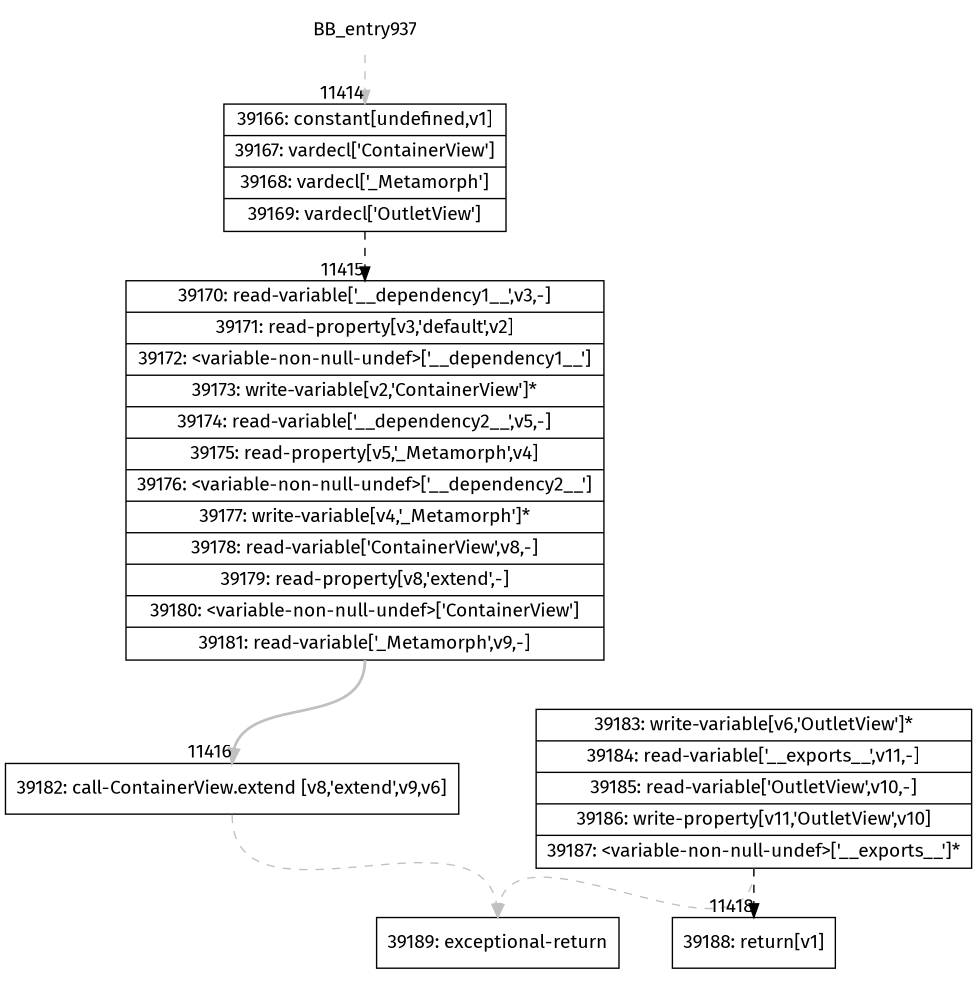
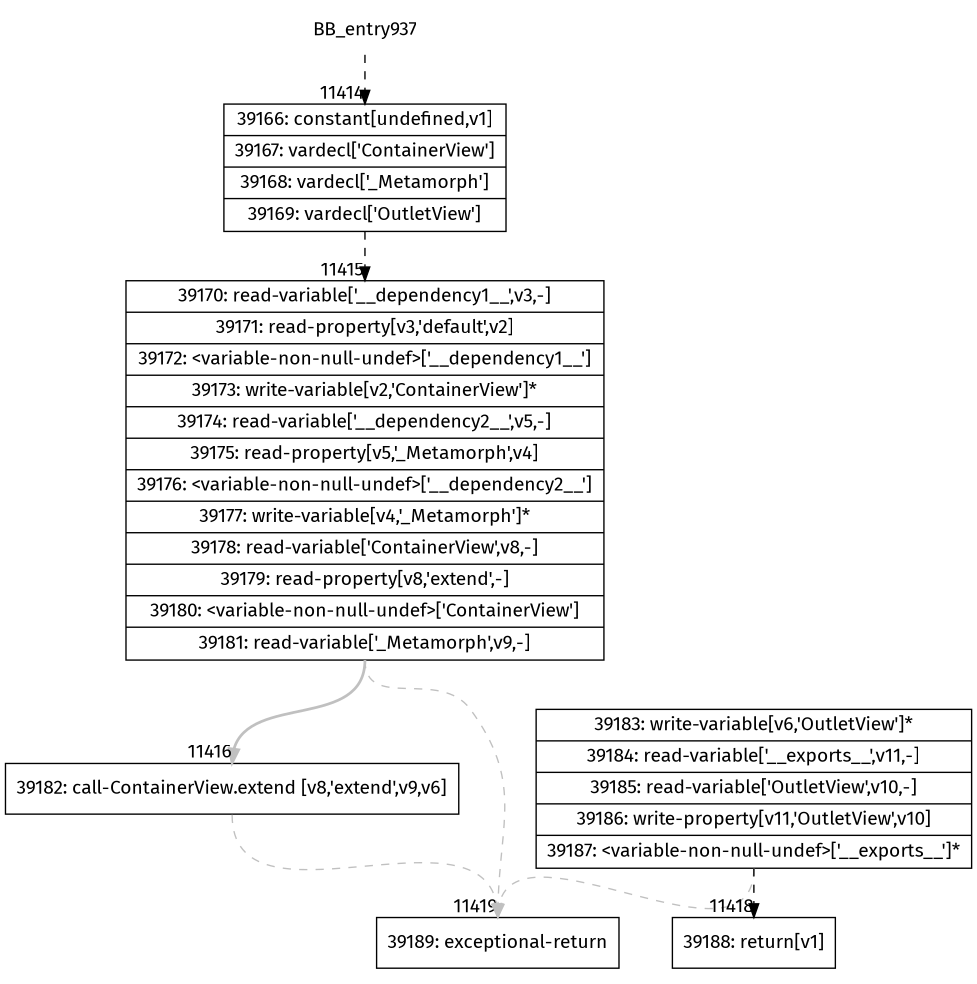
edge "BB_entry937" -> "39166: constant[undefined,v1]": color gray -> black
edge "39170: read-variable['__dependency1__',v3,-]" -> "39189: exceptional-return": added
